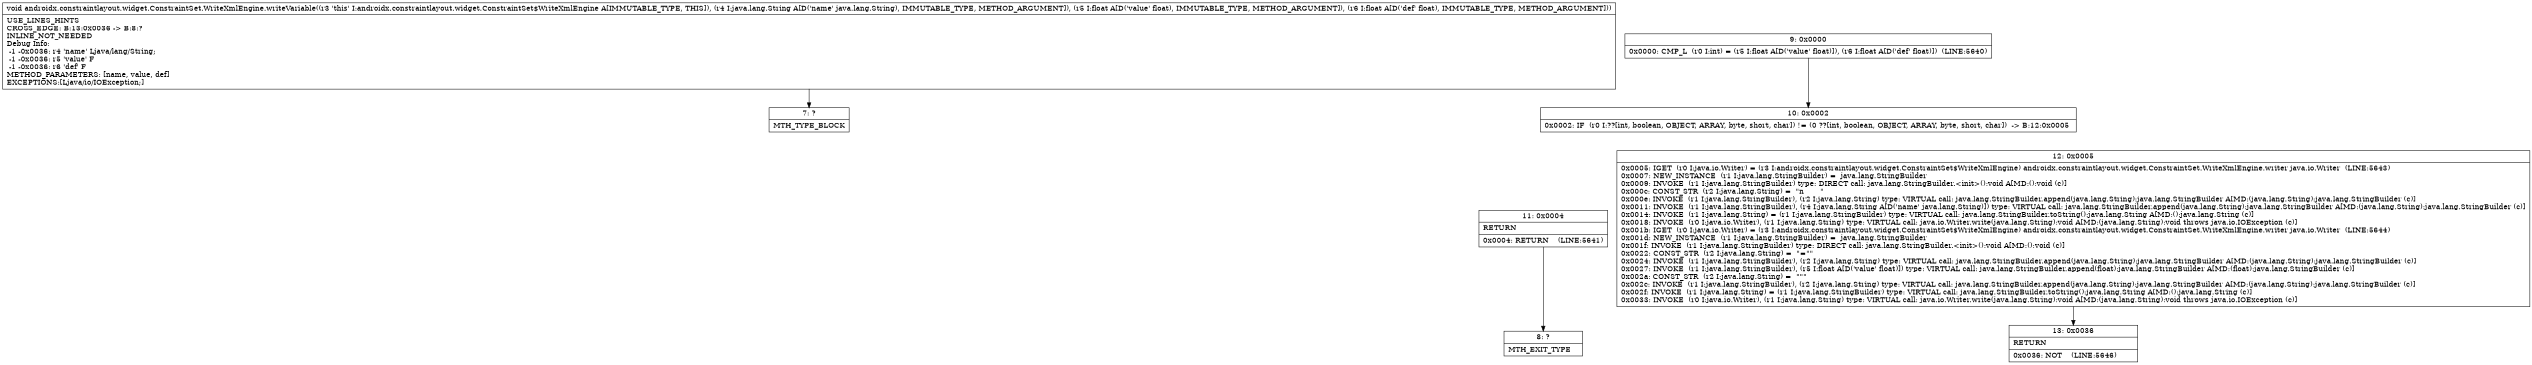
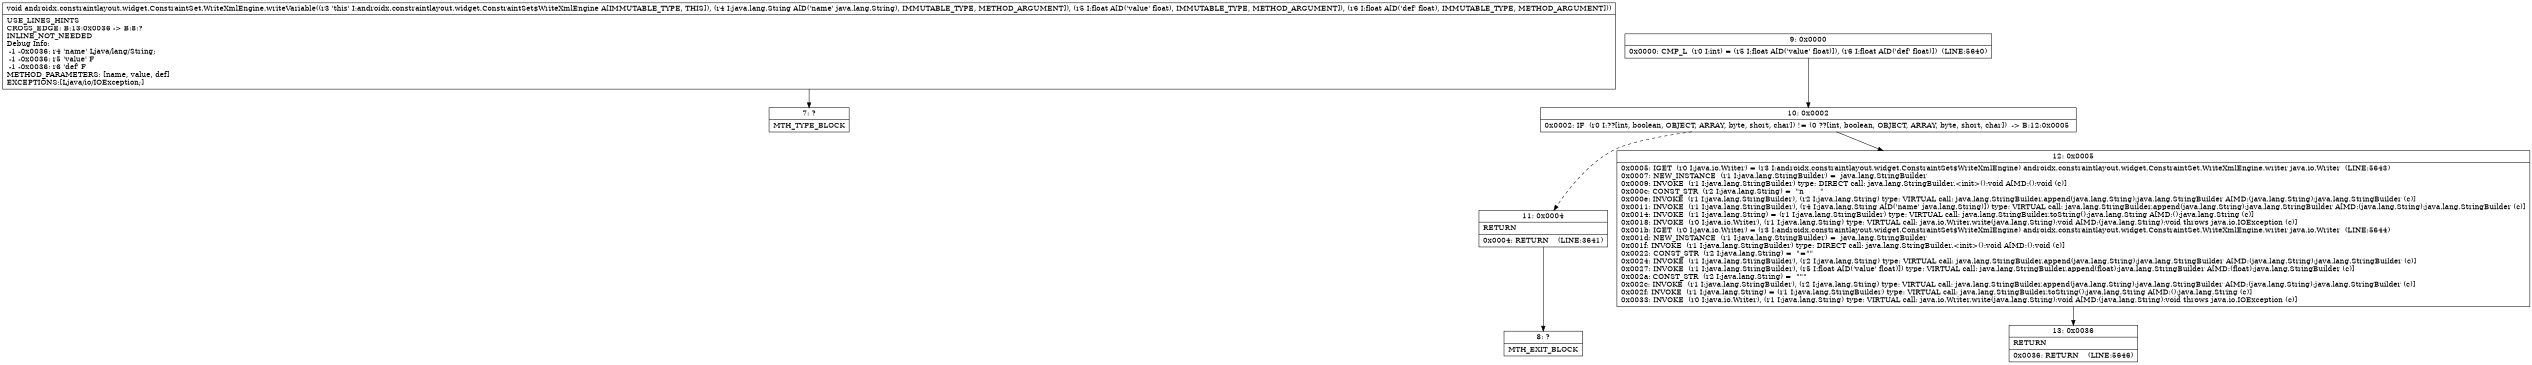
edge "10: 0x0002" -> "12: 0x0005": added
edge "10: 0x0002" -> "11: 0x0004": added
node "11: 0x0004": text "0x0004: RETURN    (LINE:5641)" -> "0x0004: RETURN    (LINE:3641)"
node "8: ?": text "MTH_EXIT_TYPE" -> "MTH_EXIT_BLOCK"
node "13: 0x0036": text "0x0036: NOT    (LINE:5646)" -> "0x0036: RETURN    (LINE:5646)"
